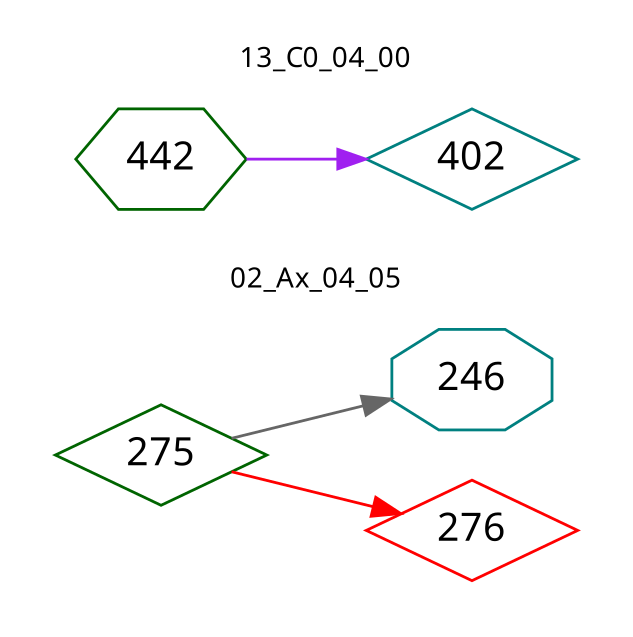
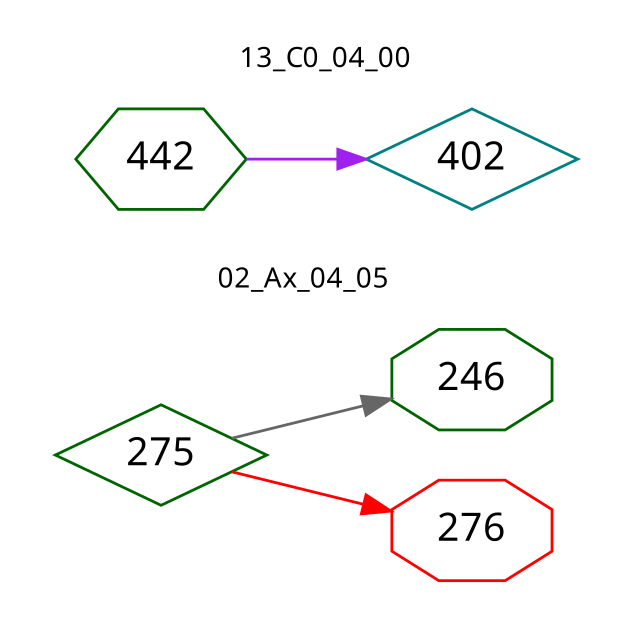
node "246": color teal -> darkgreen
node "276": shape diamond -> octagon
